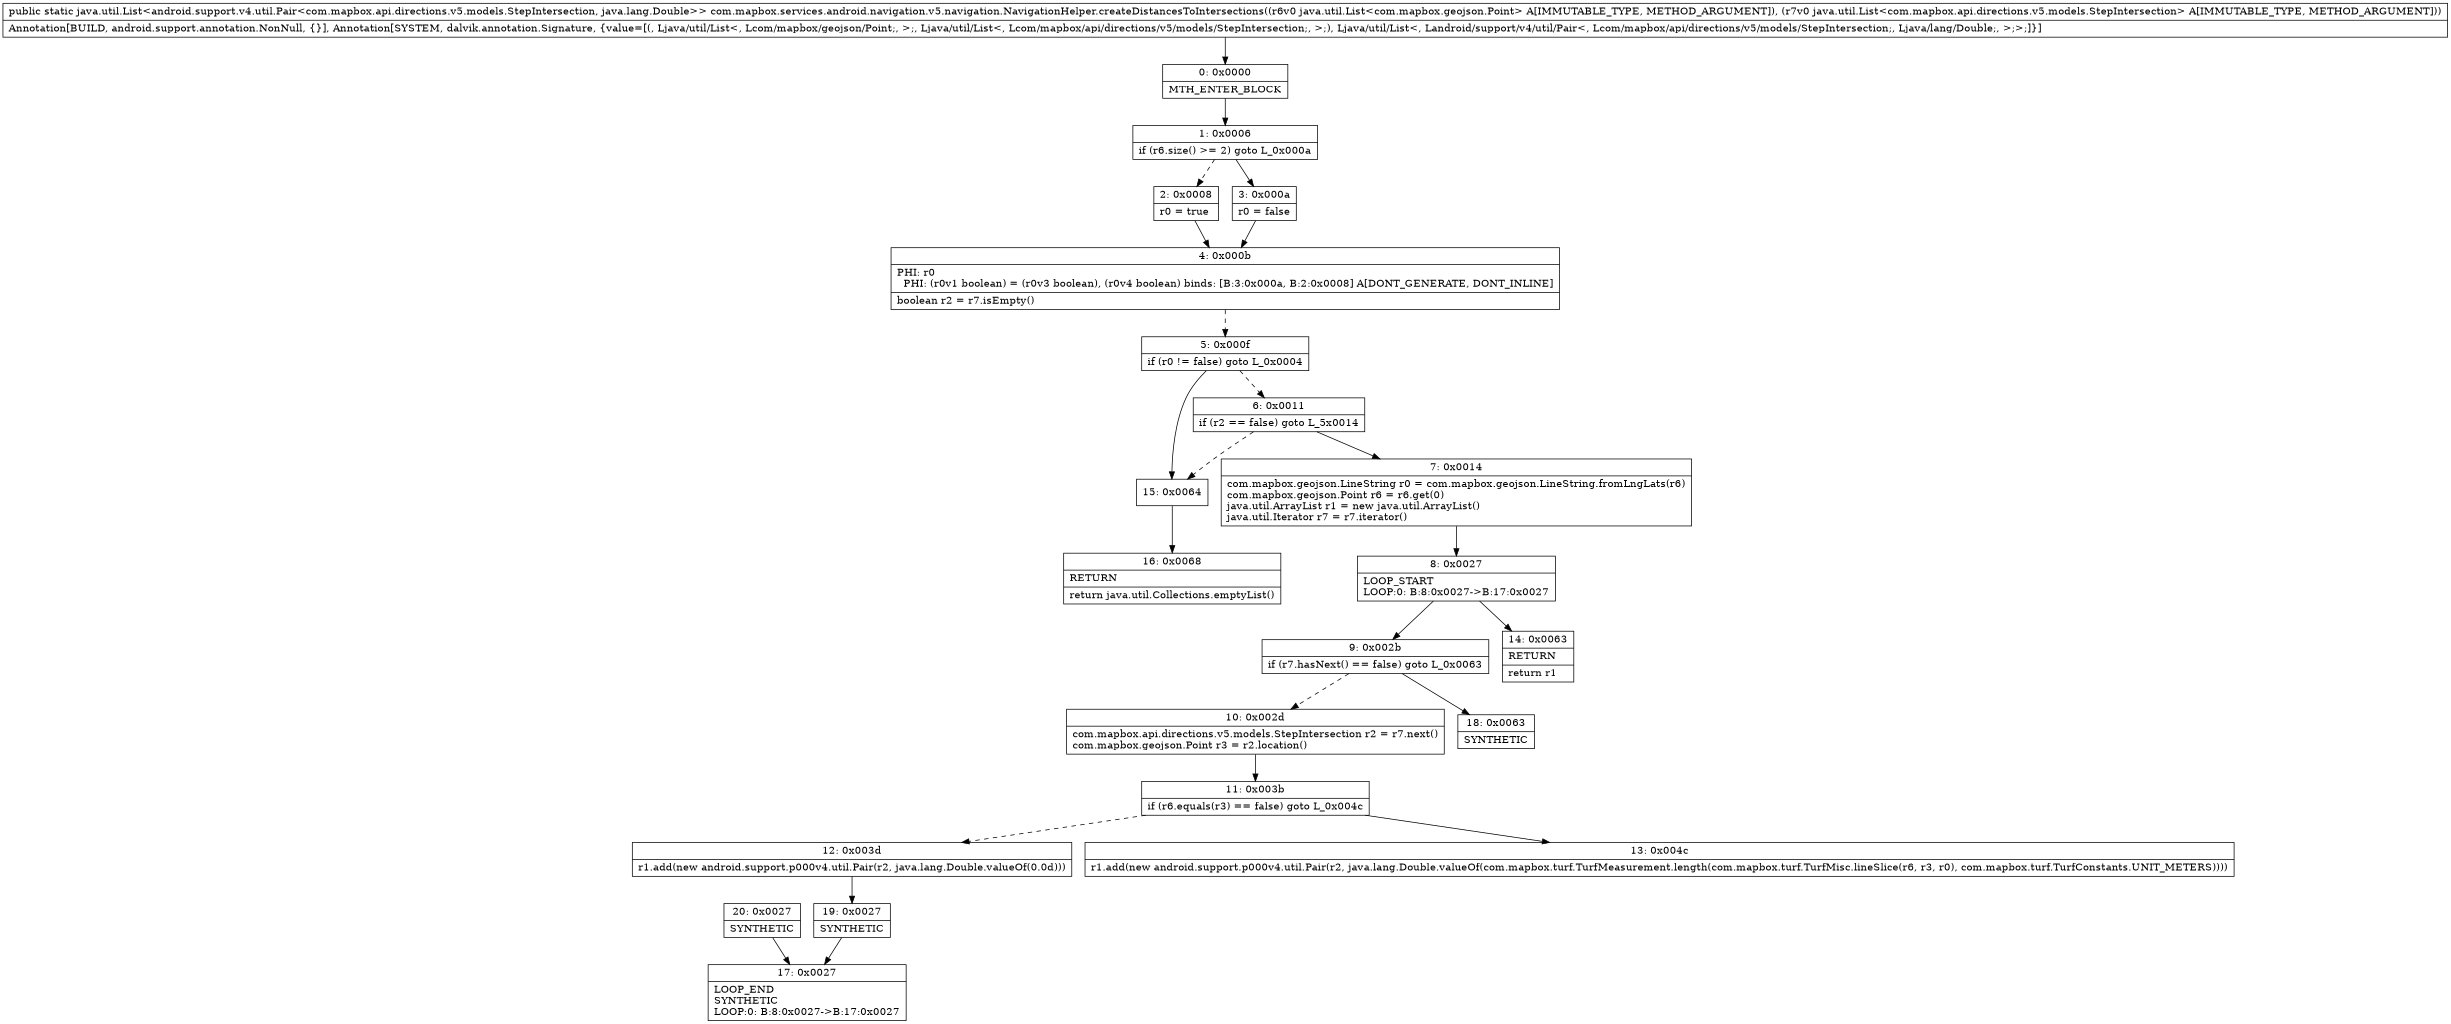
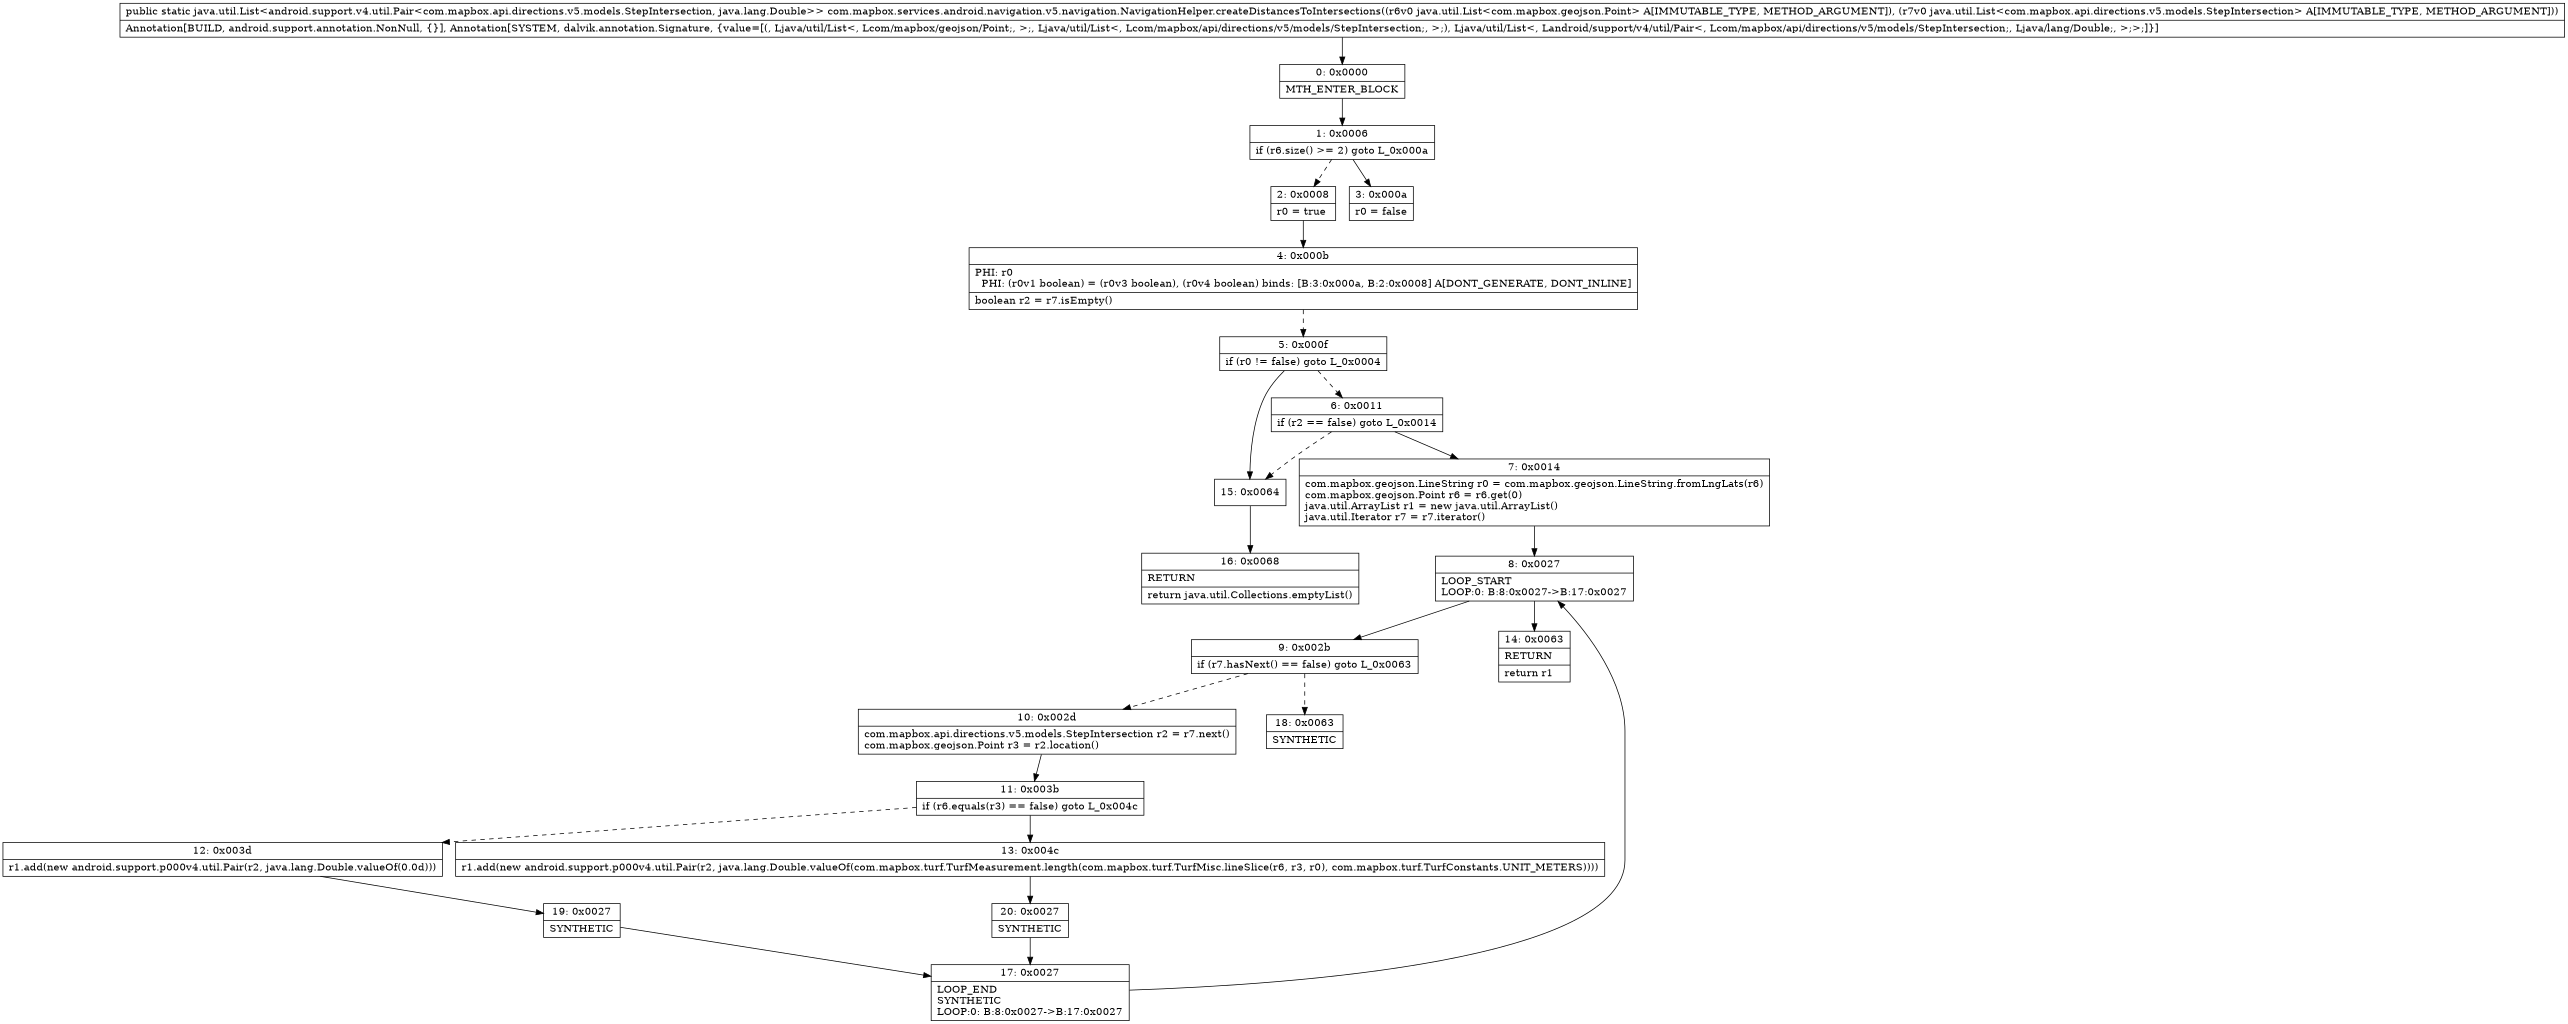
edge "3: 0x000a" -> "4: 0x000b": removed
node "6: 0x0011": text "if (r2 == false) goto L_5x0014" -> "if (r2 == false) goto L_0x0014"
edge "9: 0x002b" -> "18: 0x0063": style solid -> dashed
edge "13: 0x004c" -> "20: 0x0027": added
edge "17: 0x0027" -> "8: 0x0027": added
